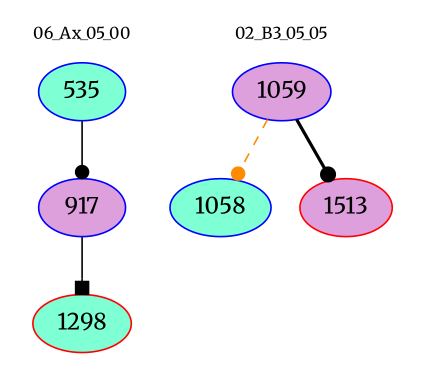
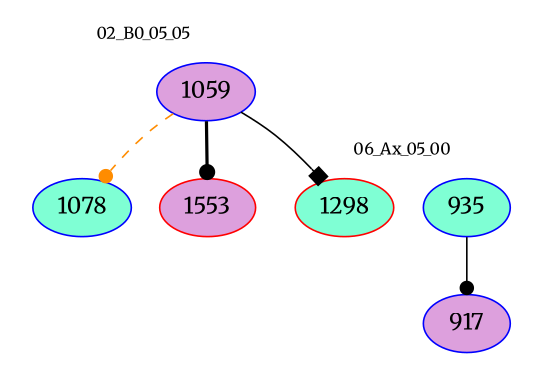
cluster "02_B3_05_05": label "02_B3_05_05" -> "02_B0_05_05"
node "535": label "535" -> "935"
node "1058": label "1058" -> "1078"
node "1513": label "1513" -> "1553"
edge "917" -> "1298": now "1059" -> "1298"
